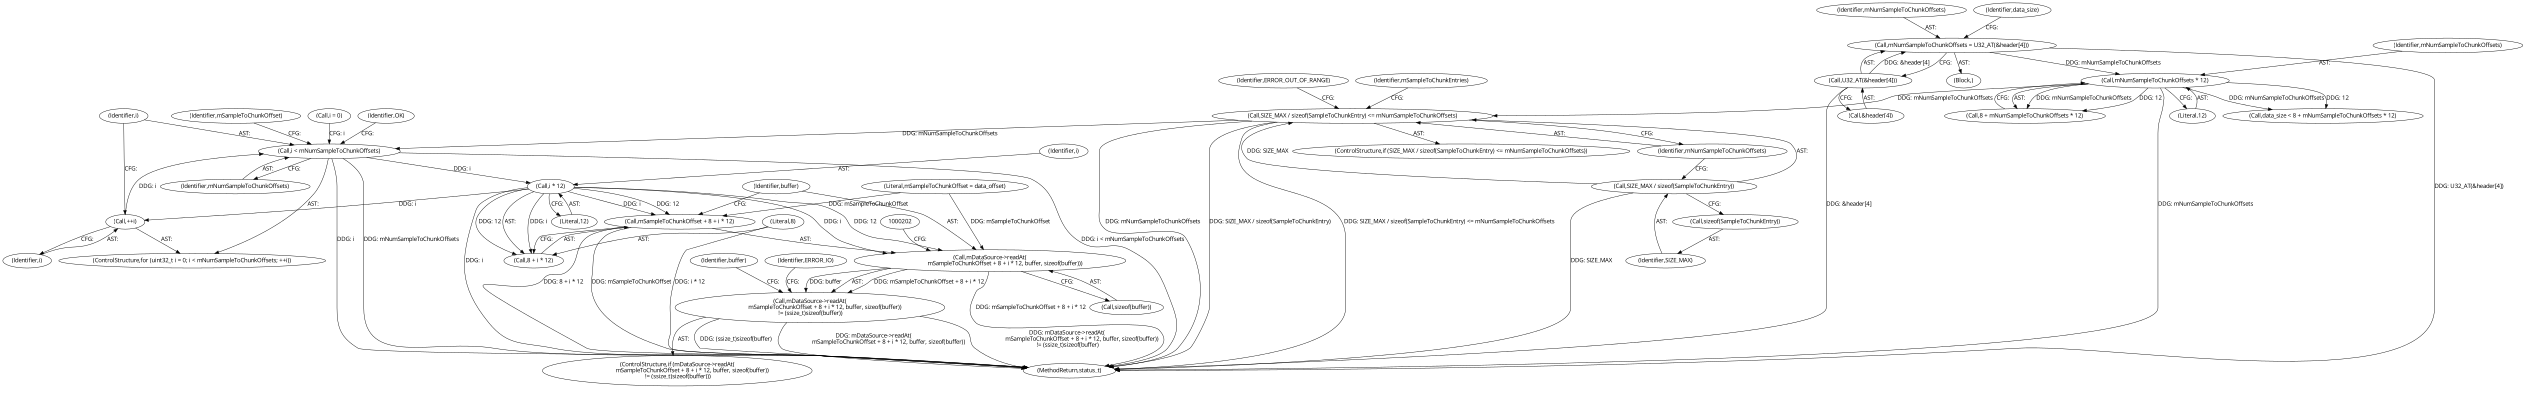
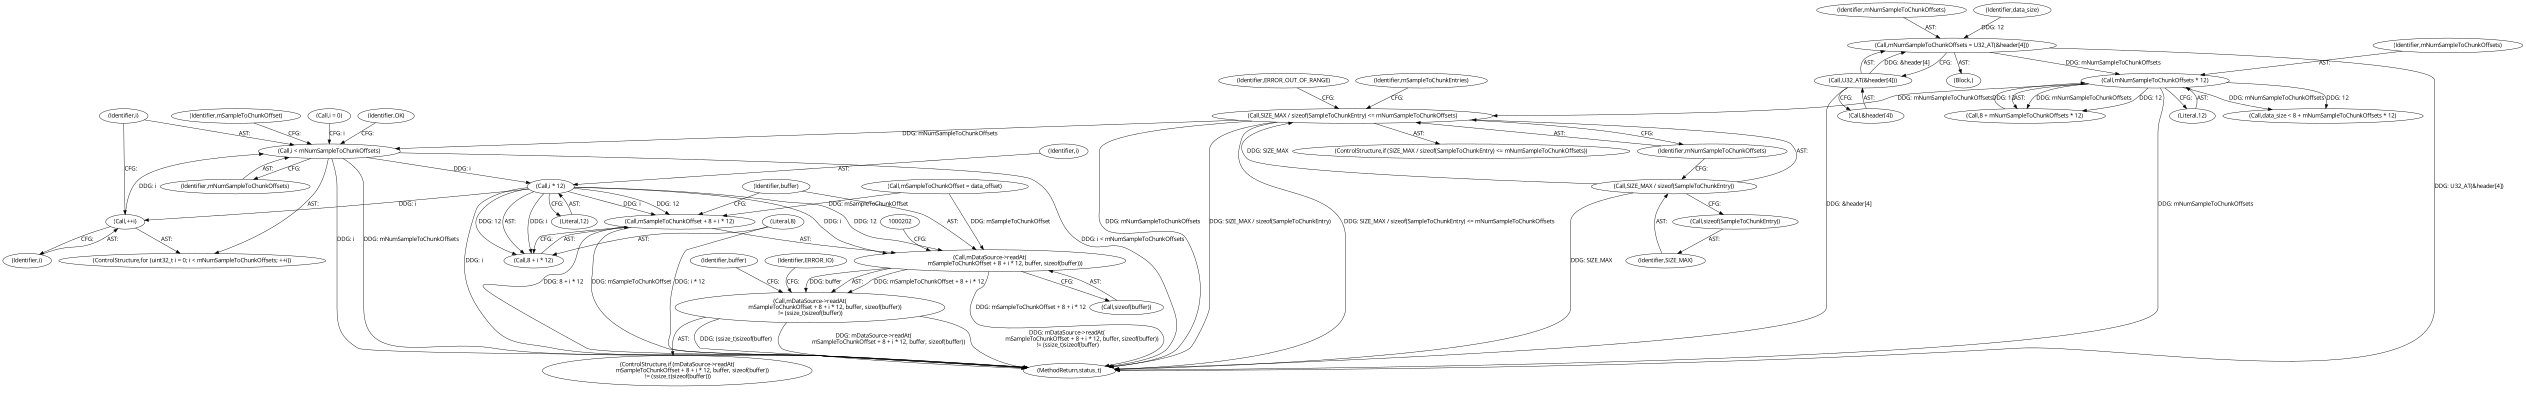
edge "(Identifier,data_size)" -> "(Call,mNumSampleToChunkOffsets = U32_AT(&header[4]))": label "CFG: " -> "DDG: 12"
edge "(Call,8 + mNumSampleToChunkOffsets * 12)" -> "(Call,mNumSampleToChunkOffsets * 12)": label "CFG: " -> "DDG: 12"
node "(Literal,mSampleToChunkOffset = data_offset)": label "(Literal,mSampleToChunkOffset = data_offset)" -> "(Call,mSampleToChunkOffset = data_offset)"
